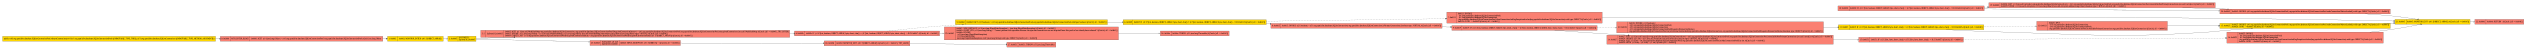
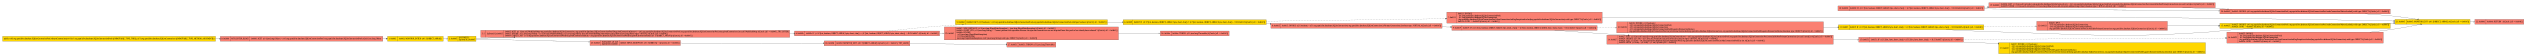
node "17: 0x0037": added
